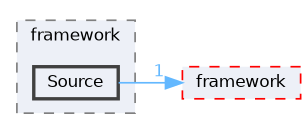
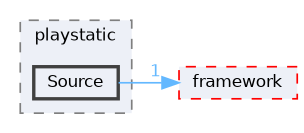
cluster "framework": label "framework" -> "playstatic"
